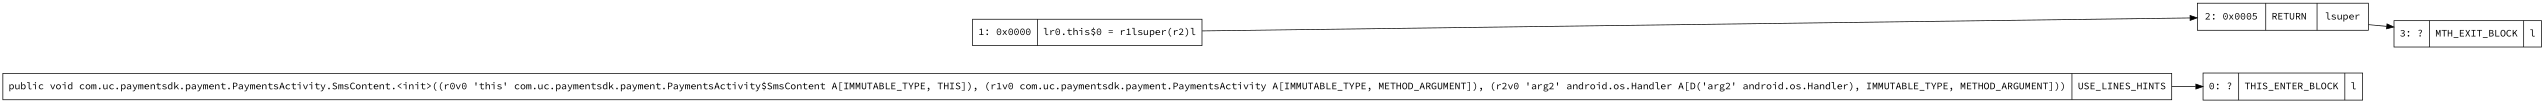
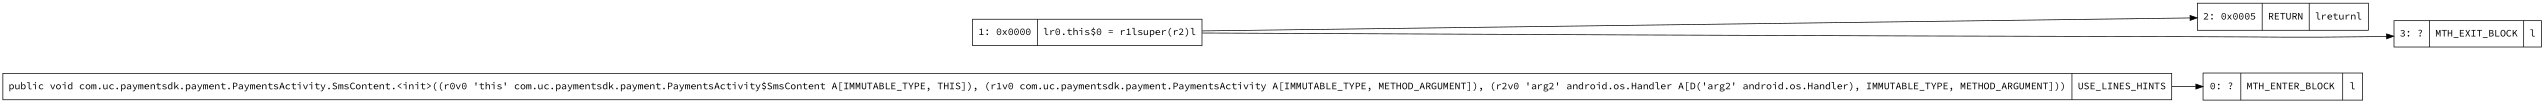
node "2: 0x0005": text "lsuper" -> "lreturnl"
edge "2: 0x0005" -> "3: ?": now "1: 0x0000" -> "3: ?"
node "0: ?": text "THIS_ENTER_BLOCK" -> "MTH_ENTER_BLOCK"
